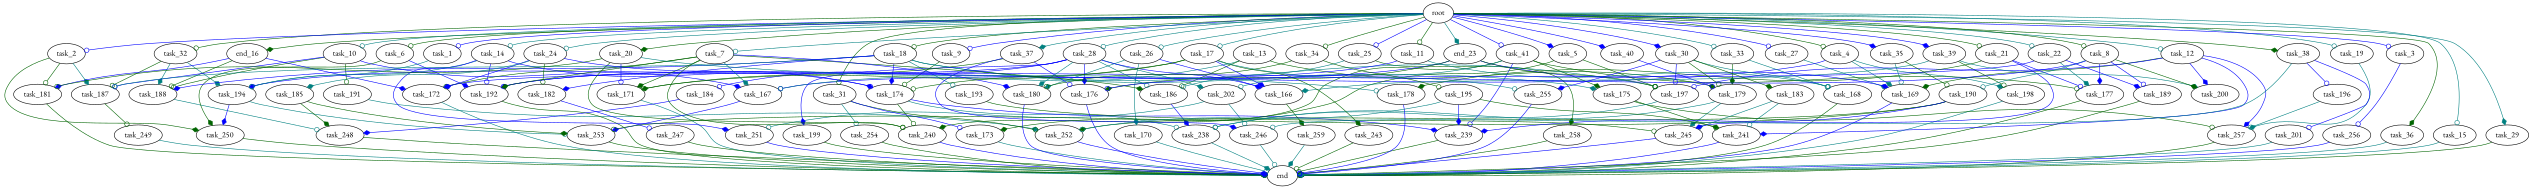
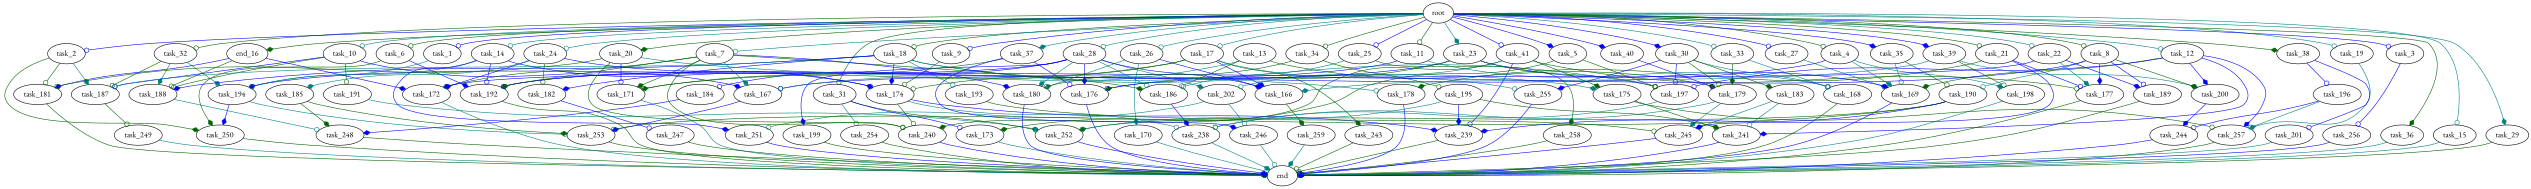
node "end_23": label "end_23" -> "task_23"
edge "task_38" -> "task_246": removed
node "task_244": added
